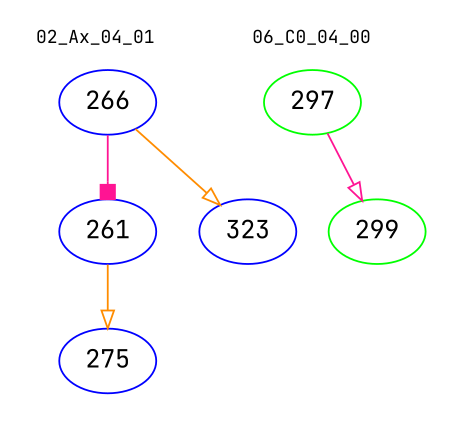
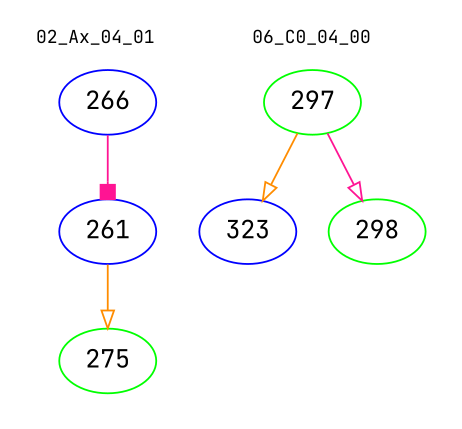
edge "266" -> "323": now "297" -> "323"
node "299": label "299" -> "298"
node "275": color blue -> green
